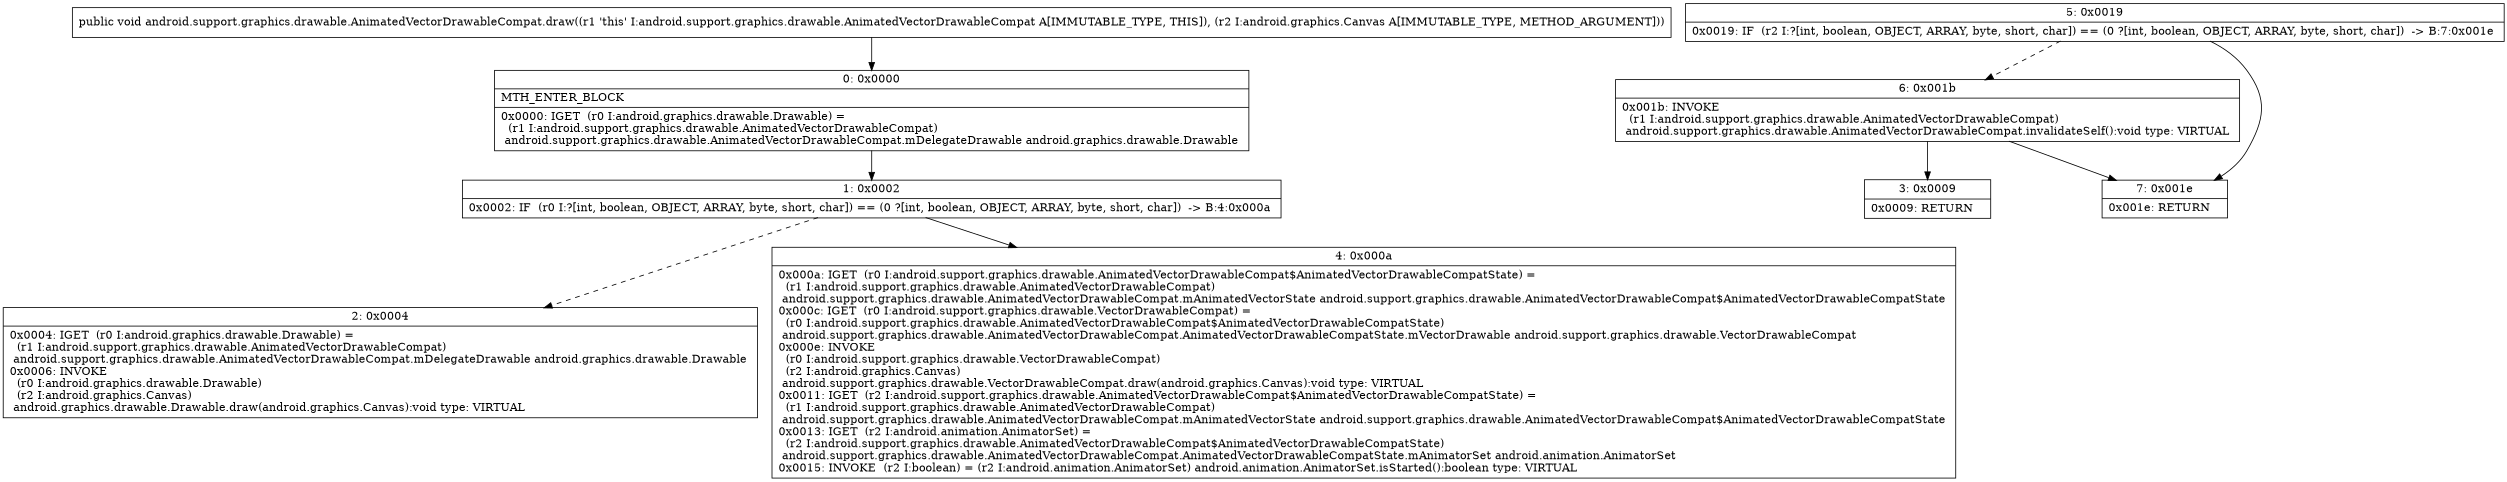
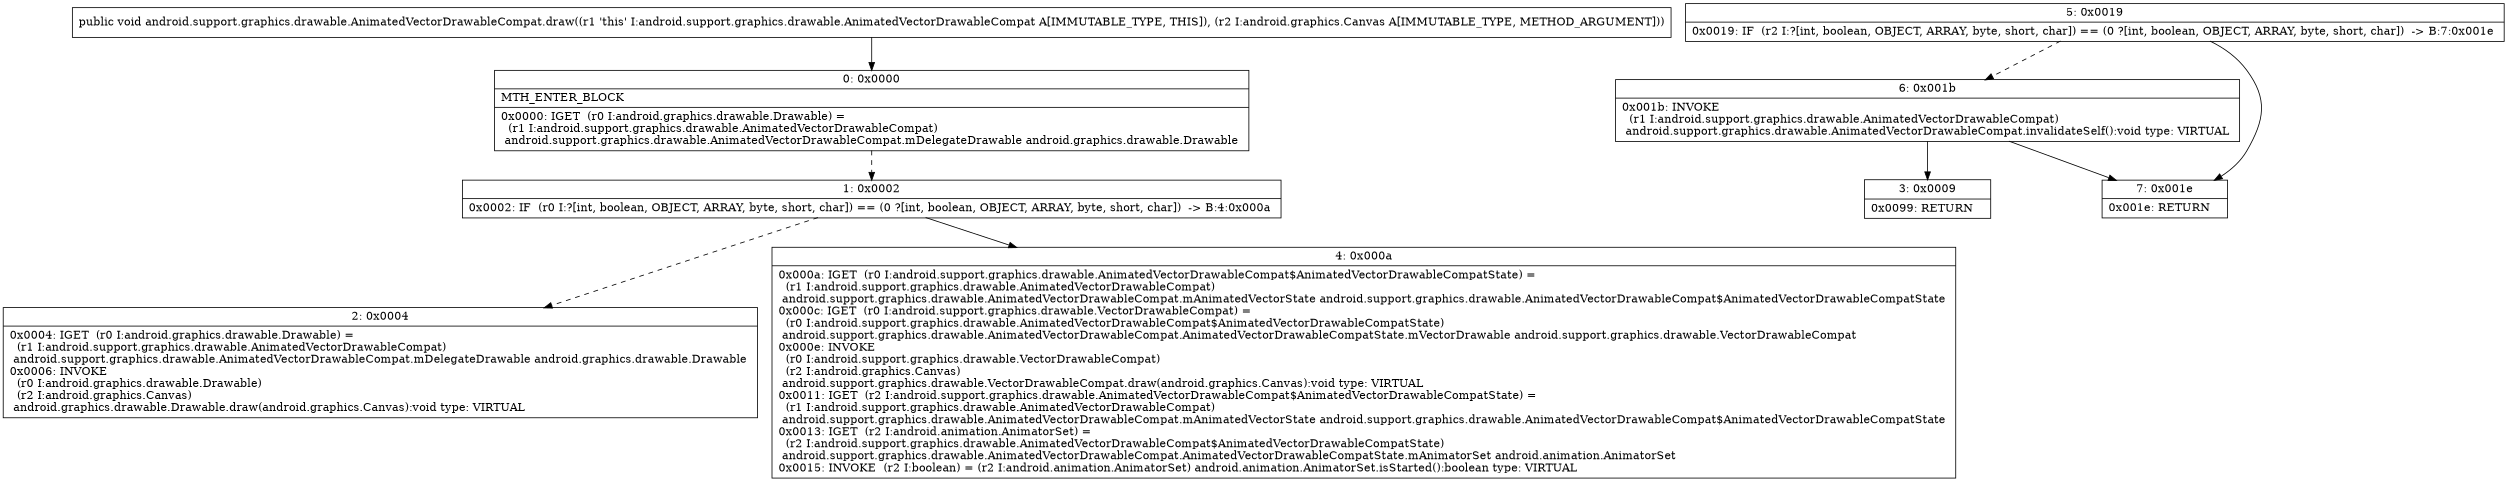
edge "0: 0x0000" -> "1: 0x0002": style solid -> dashed
node "3: 0x0009": text "0x0009: RETURN" -> "0x0099: RETURN"
